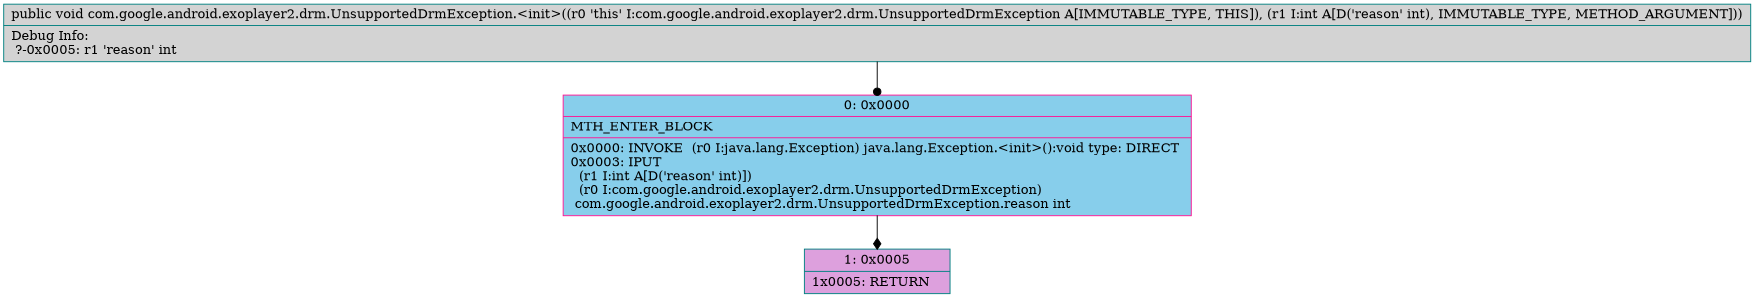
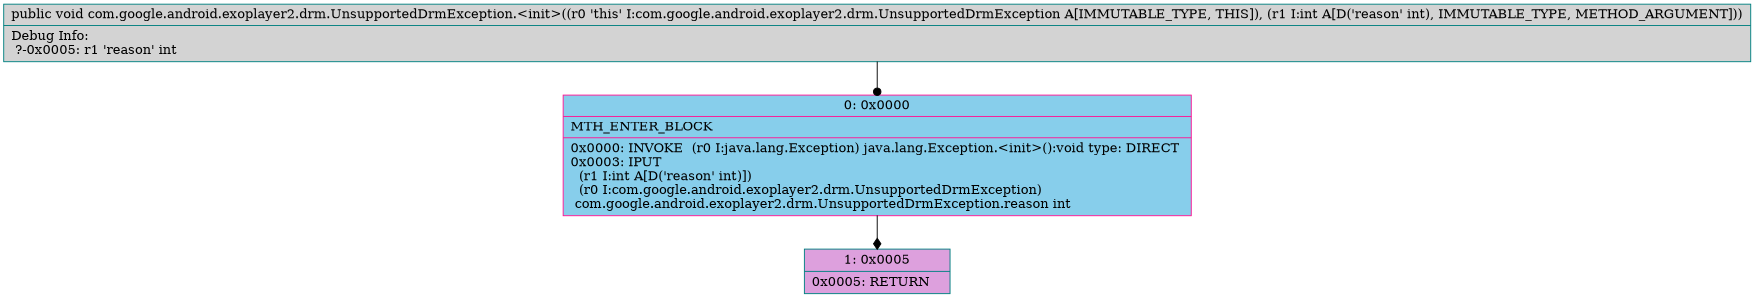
node "1: 0x0005": text "1x0005: RETURN" -> "0x0005: RETURN"
